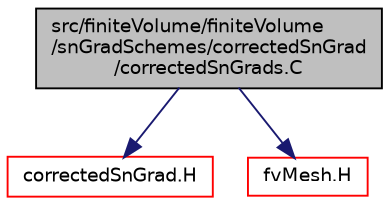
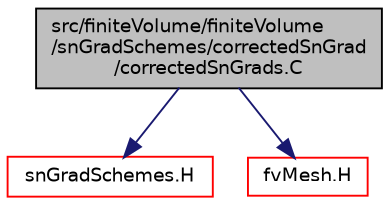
node "correctedSnGrad.H": label "correctedSnGrad.H" -> "snGradSchemes.H"
